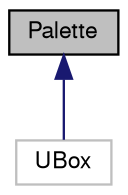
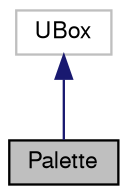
edge "UBox" -> "Palette": reversed
